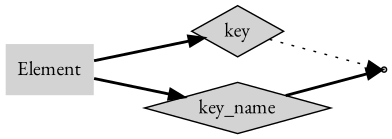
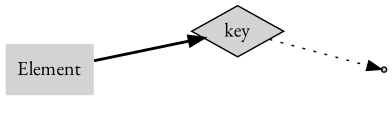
node "key_name": removed
